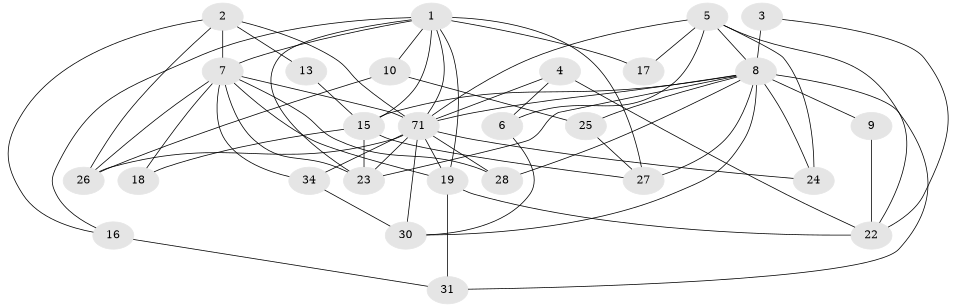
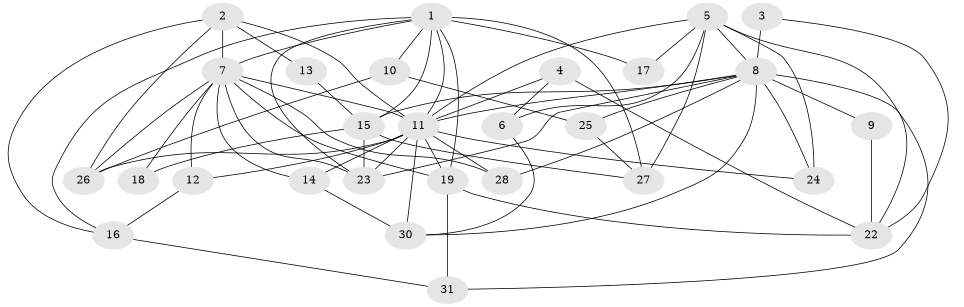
node "71": label "71" -> "11"
edge "8" -- "27": now "5" -- "27"
node "12": added
node "34": label "34" -> "14"
